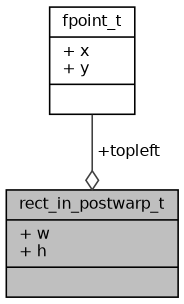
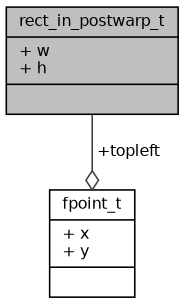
edge "fpoint_t" -> "rect_in_postwarp_t": reversed
